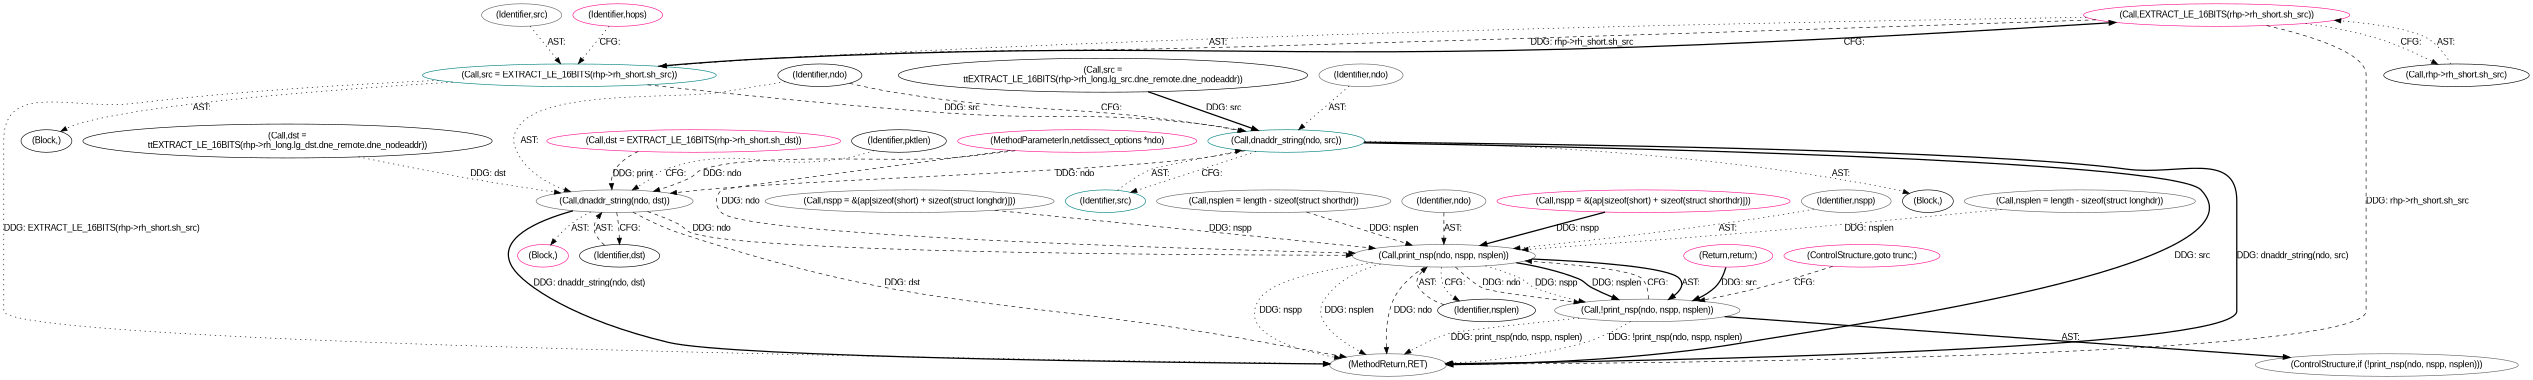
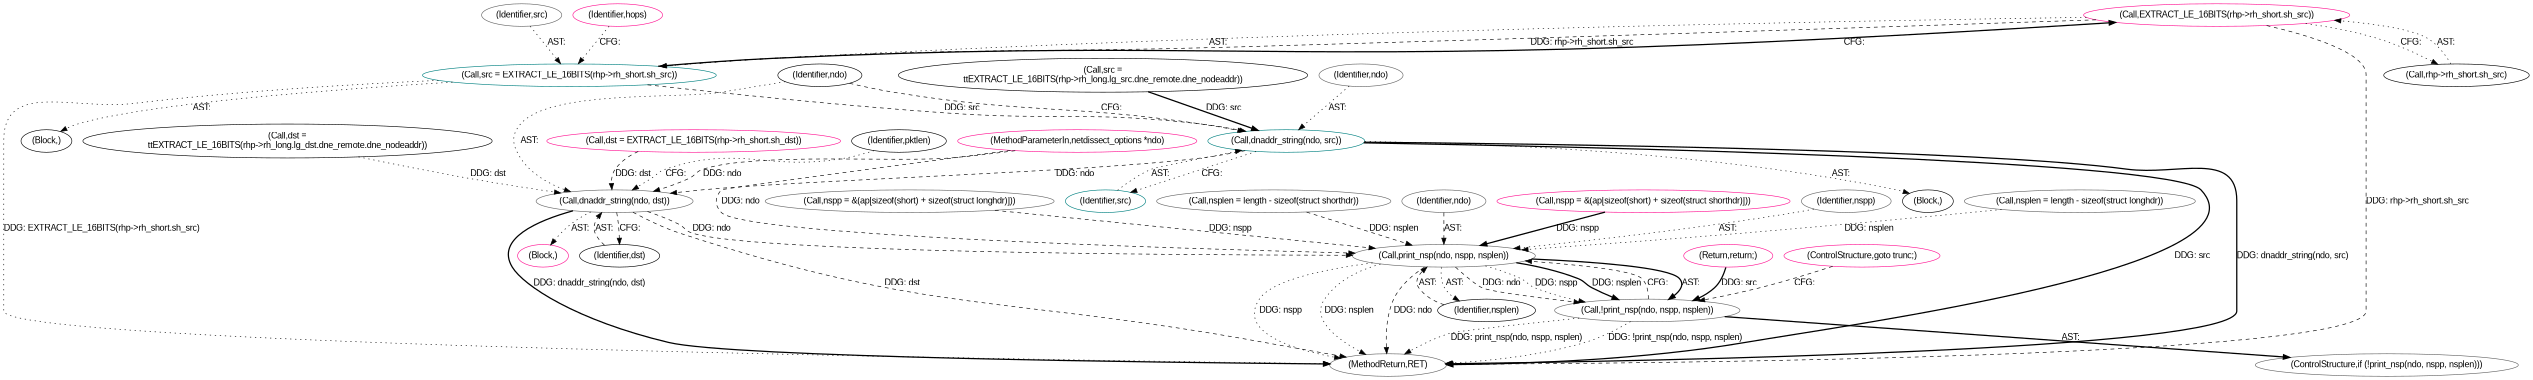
edge "(Call,dst = EXTRACT_LE_16BITS(rhp->rh_short.sh_dst))" -> "(Call,dnaddr_string(ndo, dst))": label "DDG: print" -> "DDG: dst"
edge "(Call,print_nsp(ndo, nspp, nsplen))" -> "(Identifier,nsplen)": label "CFG: " -> "AST: "
